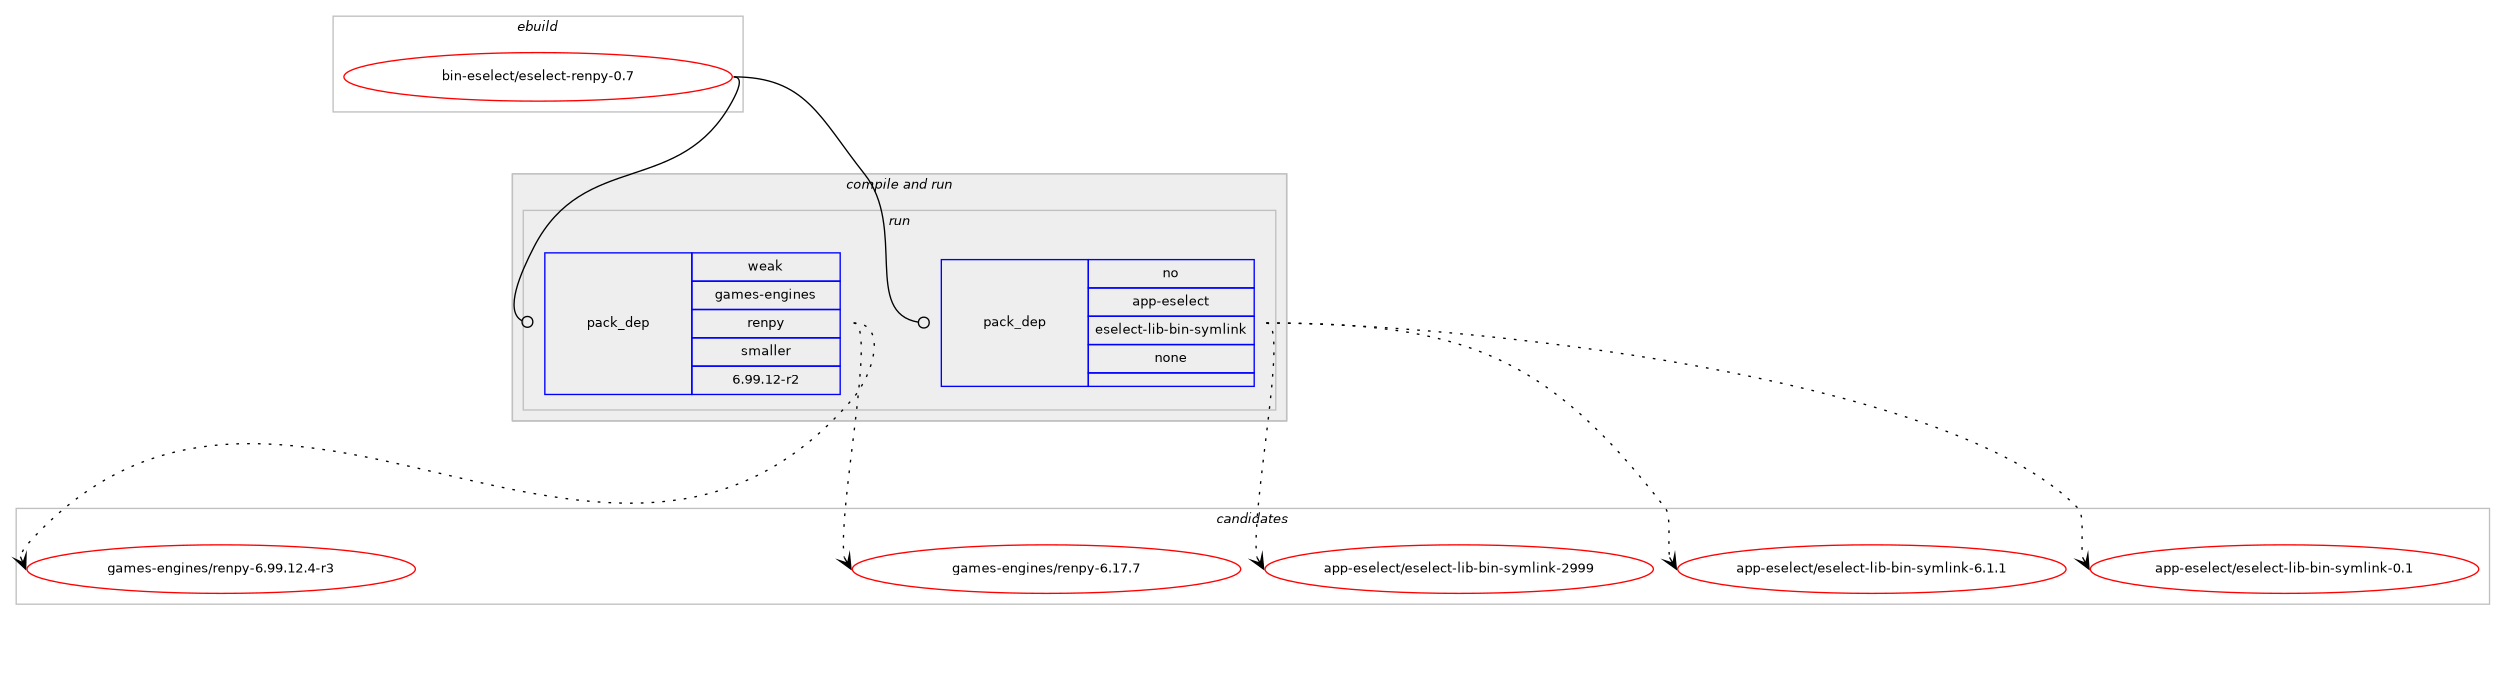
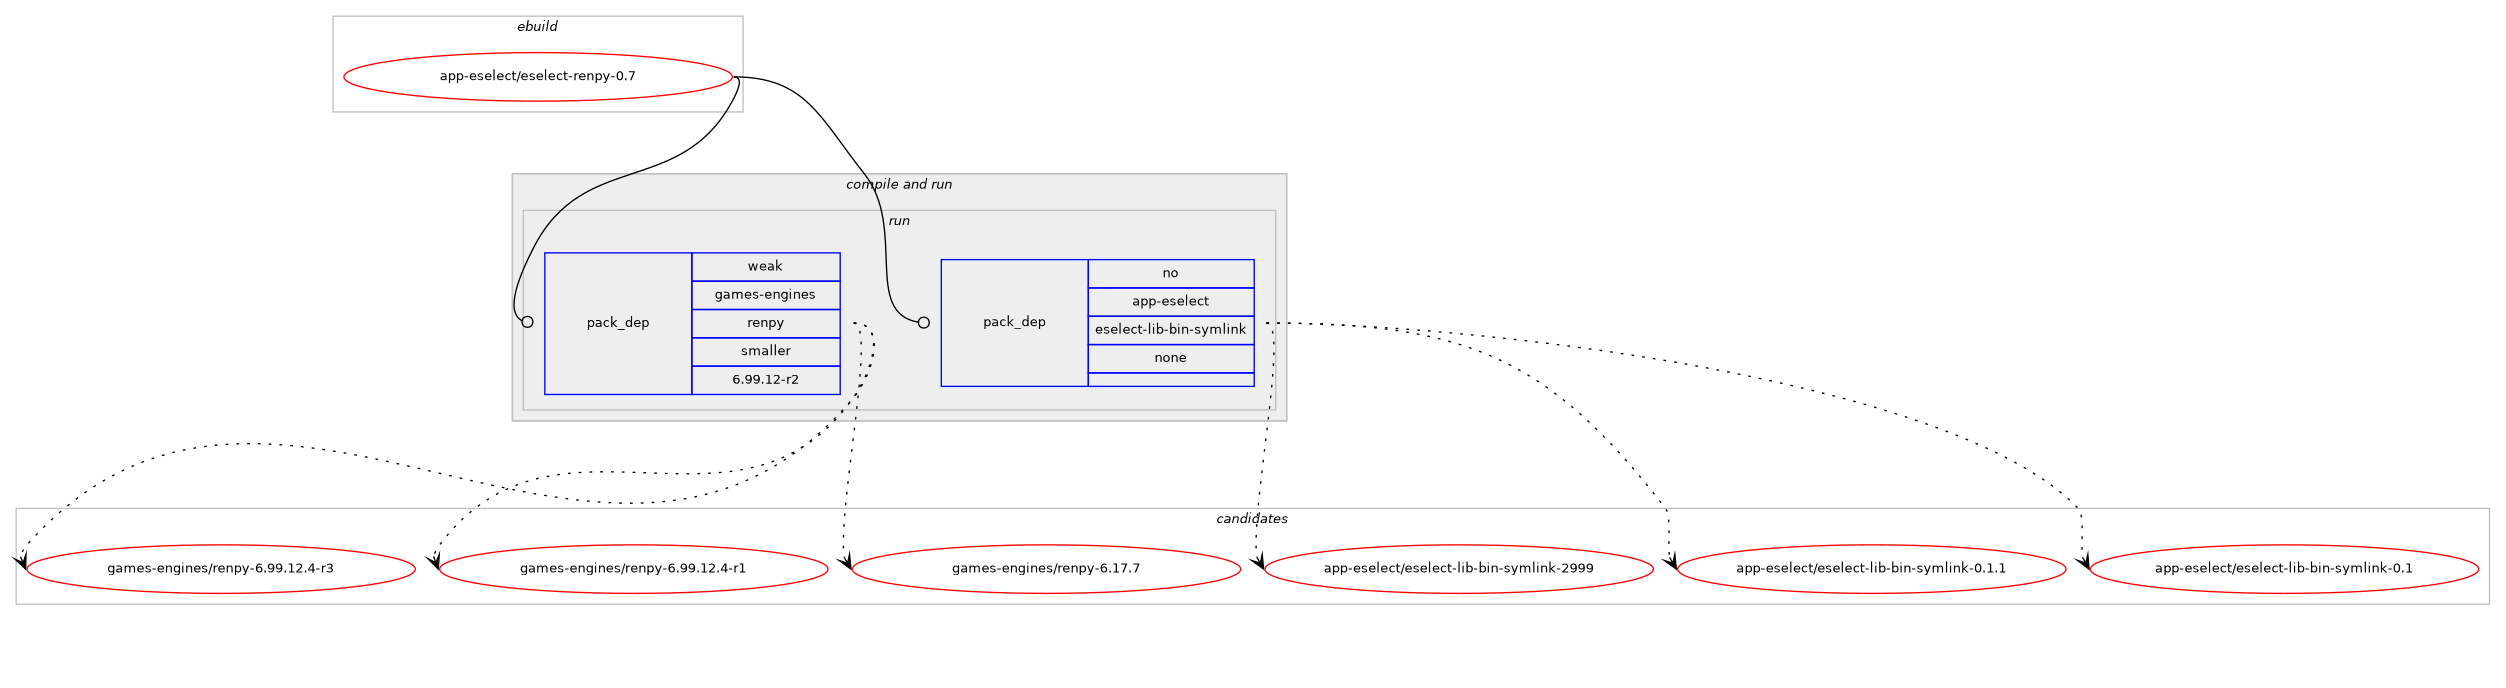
node "bin-eselect/eselect-renpy-0.7": label "bin-eselect/eselect-renpy-0.7" -> "app-eselect/eselect-renpy-0.7"
node "games-engines/renpy-6.99.12.4-r1": added
node "app-eselect/eselect-lib-bin-symlink-6.1.1": label "app-eselect/eselect-lib-bin-symlink-6.1.1" -> "app-eselect/eselect-lib-bin-symlink-0.1.1"
